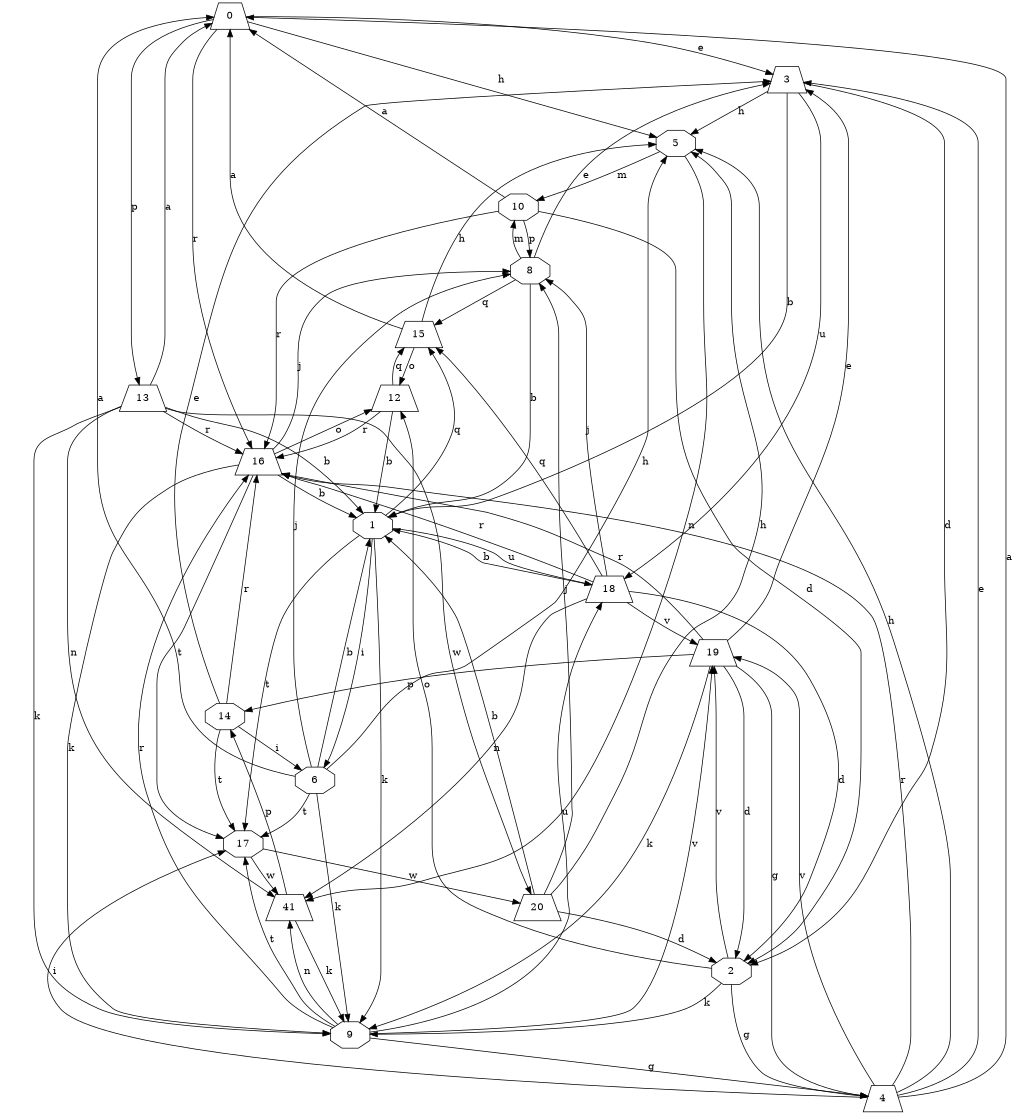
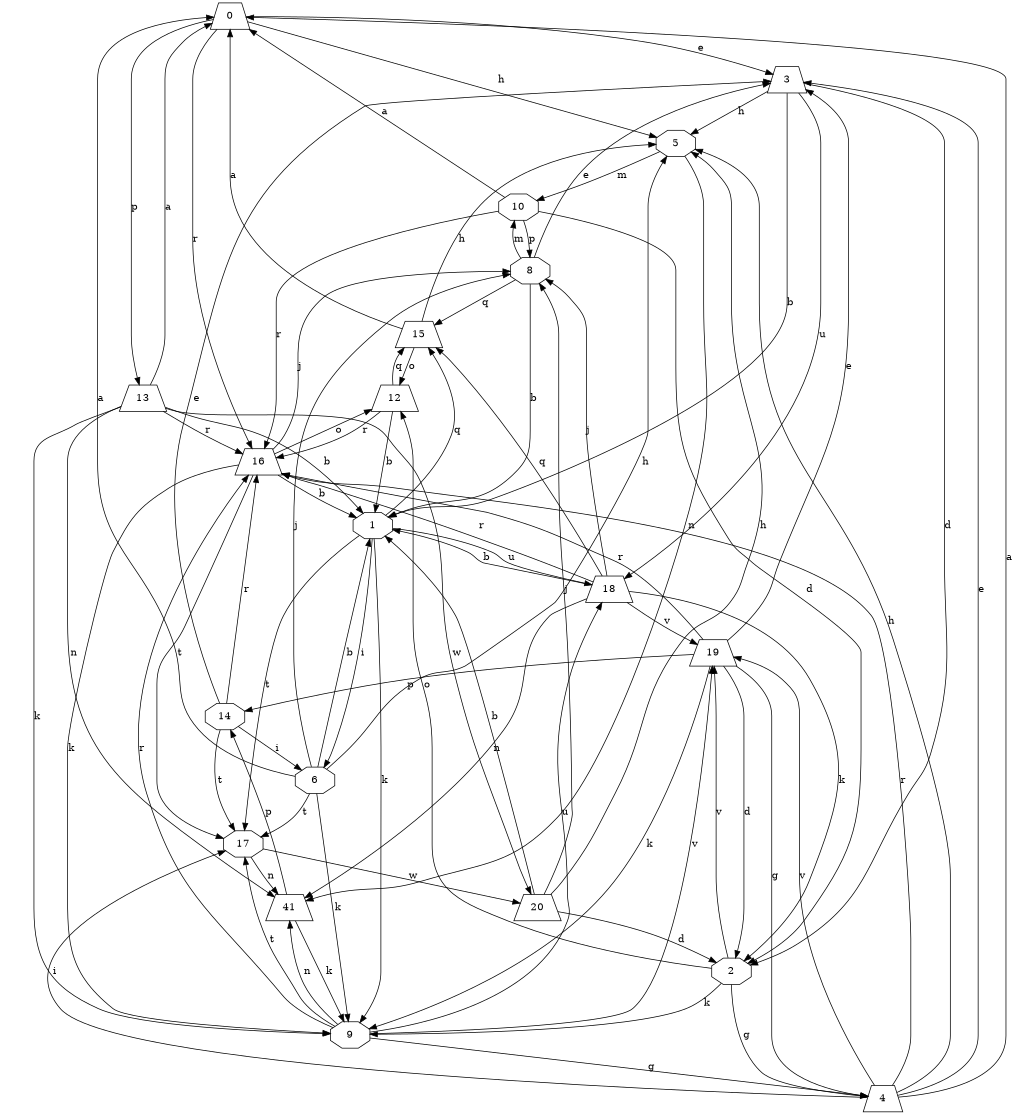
edge "18" -> "2": label "d" -> "k"
edge "17" -> "41": label "w" -> "n"
